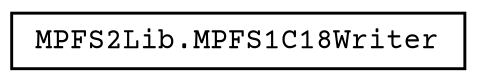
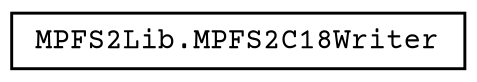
node "MPFS2Lib.MPFS1C18Writer": label "MPFS2Lib.MPFS1C18Writer" -> "MPFS2Lib.MPFS2C18Writer"
